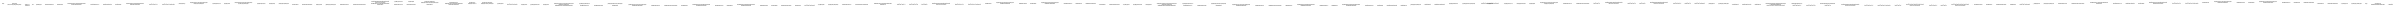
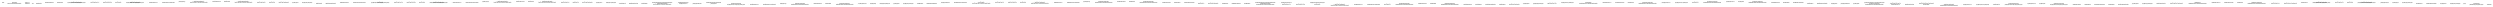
node "43 SENet/Sequential[layer1]/PreActBlock[1]/avg_pool2d": added
